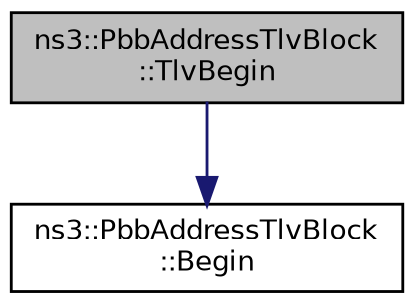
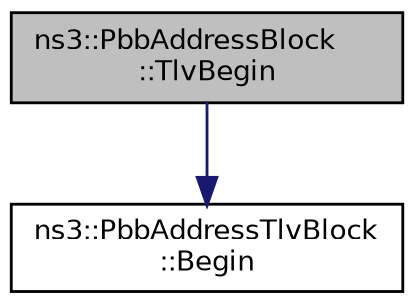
node "ns3::PbbAddressTlvBlock ::TlvBegin": label "ns3::PbbAddressTlvBlock ::TlvBegin" -> "ns3::PbbAddressBlock ::TlvBegin"
